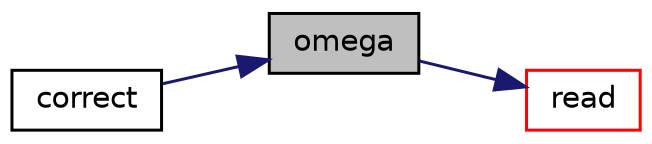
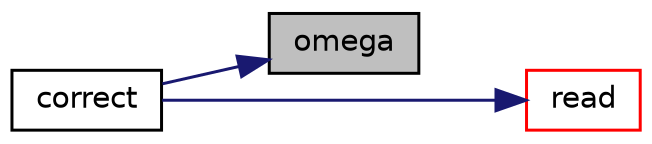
edge "omega" -> "read": now "correct" -> "read"
